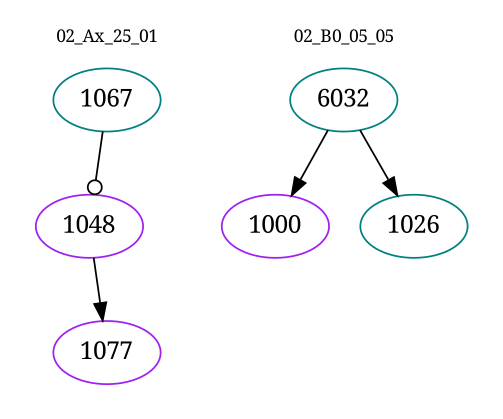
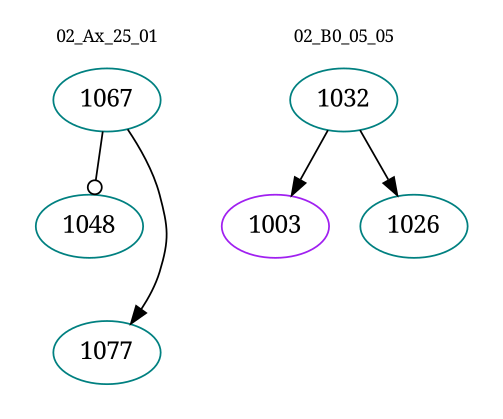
node "6032": label "6032" -> "1032"
node "1048": color purple -> teal
node "1000": label "1000" -> "1003"
edge "1048" -> "1077": now "1067" -> "1077"
node "1077": color purple -> teal
